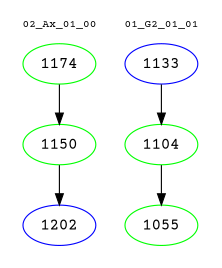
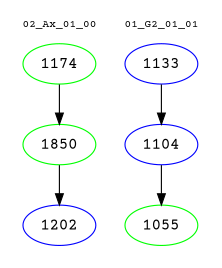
node "1150": label "1150" -> "1850"
node "1104": color green -> blue
